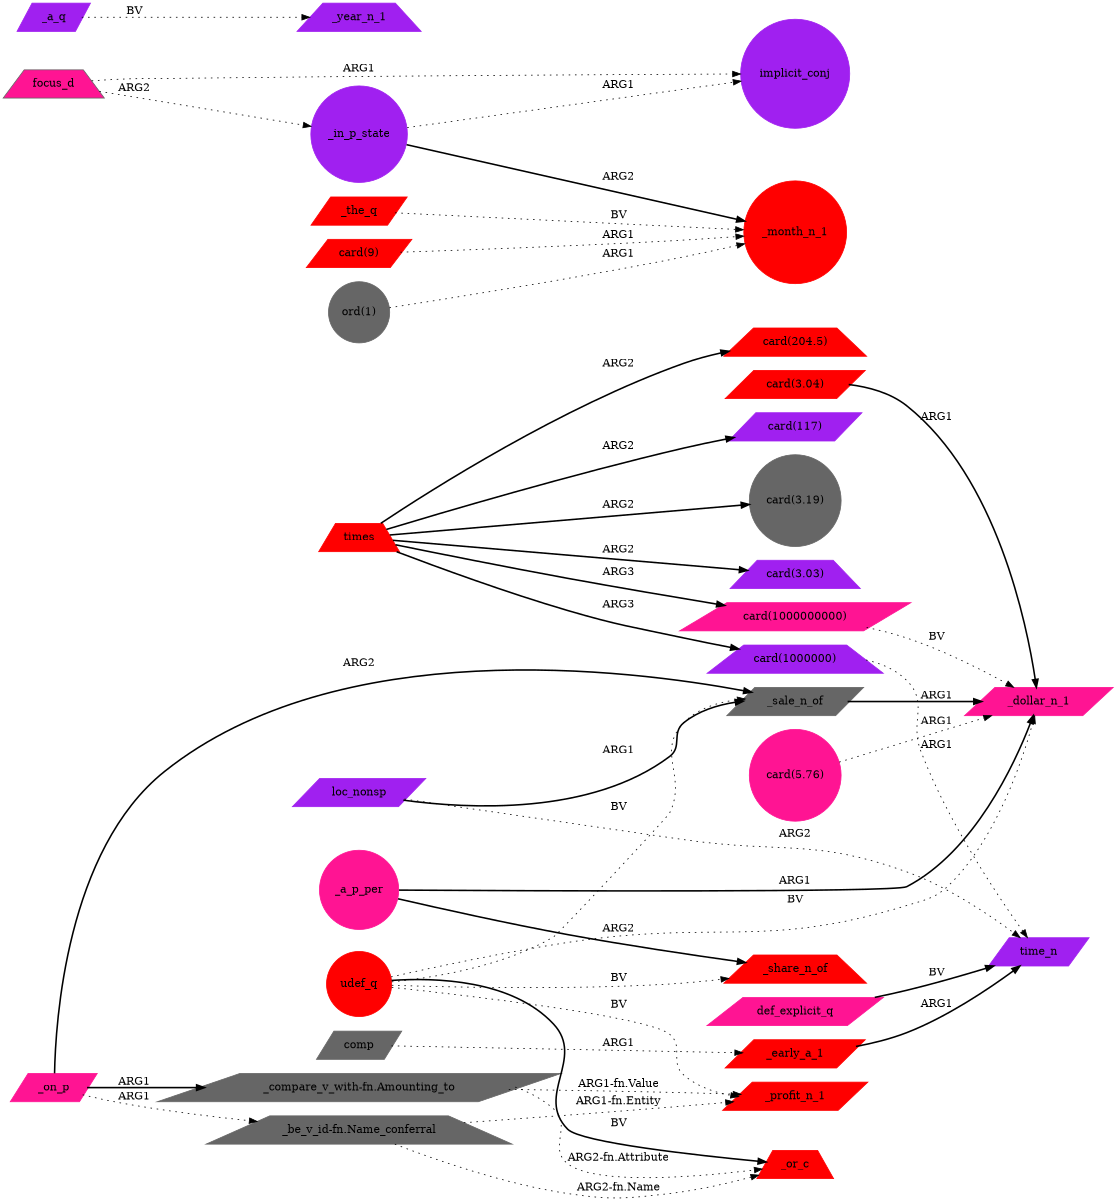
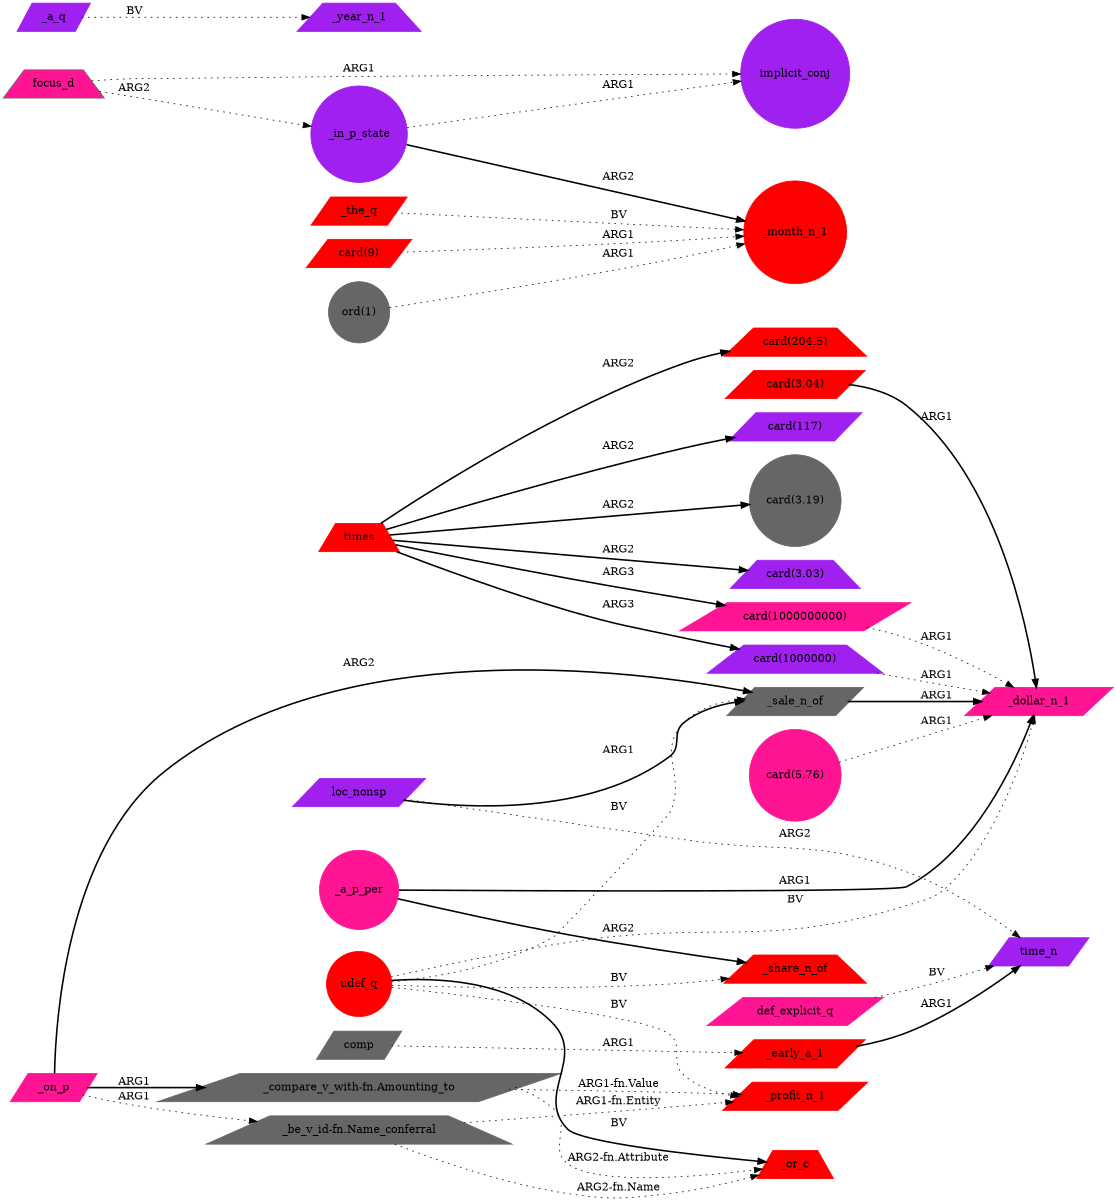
edge "card(1000000000)" -> "_dollar_n_1": label "BV" -> "ARG1"
edge "card(1000000)" -> "time_n": now "card(1000000)" -> "_dollar_n_1"
edge "def_explicit_q" -> "time_n": style bold -> dotted
